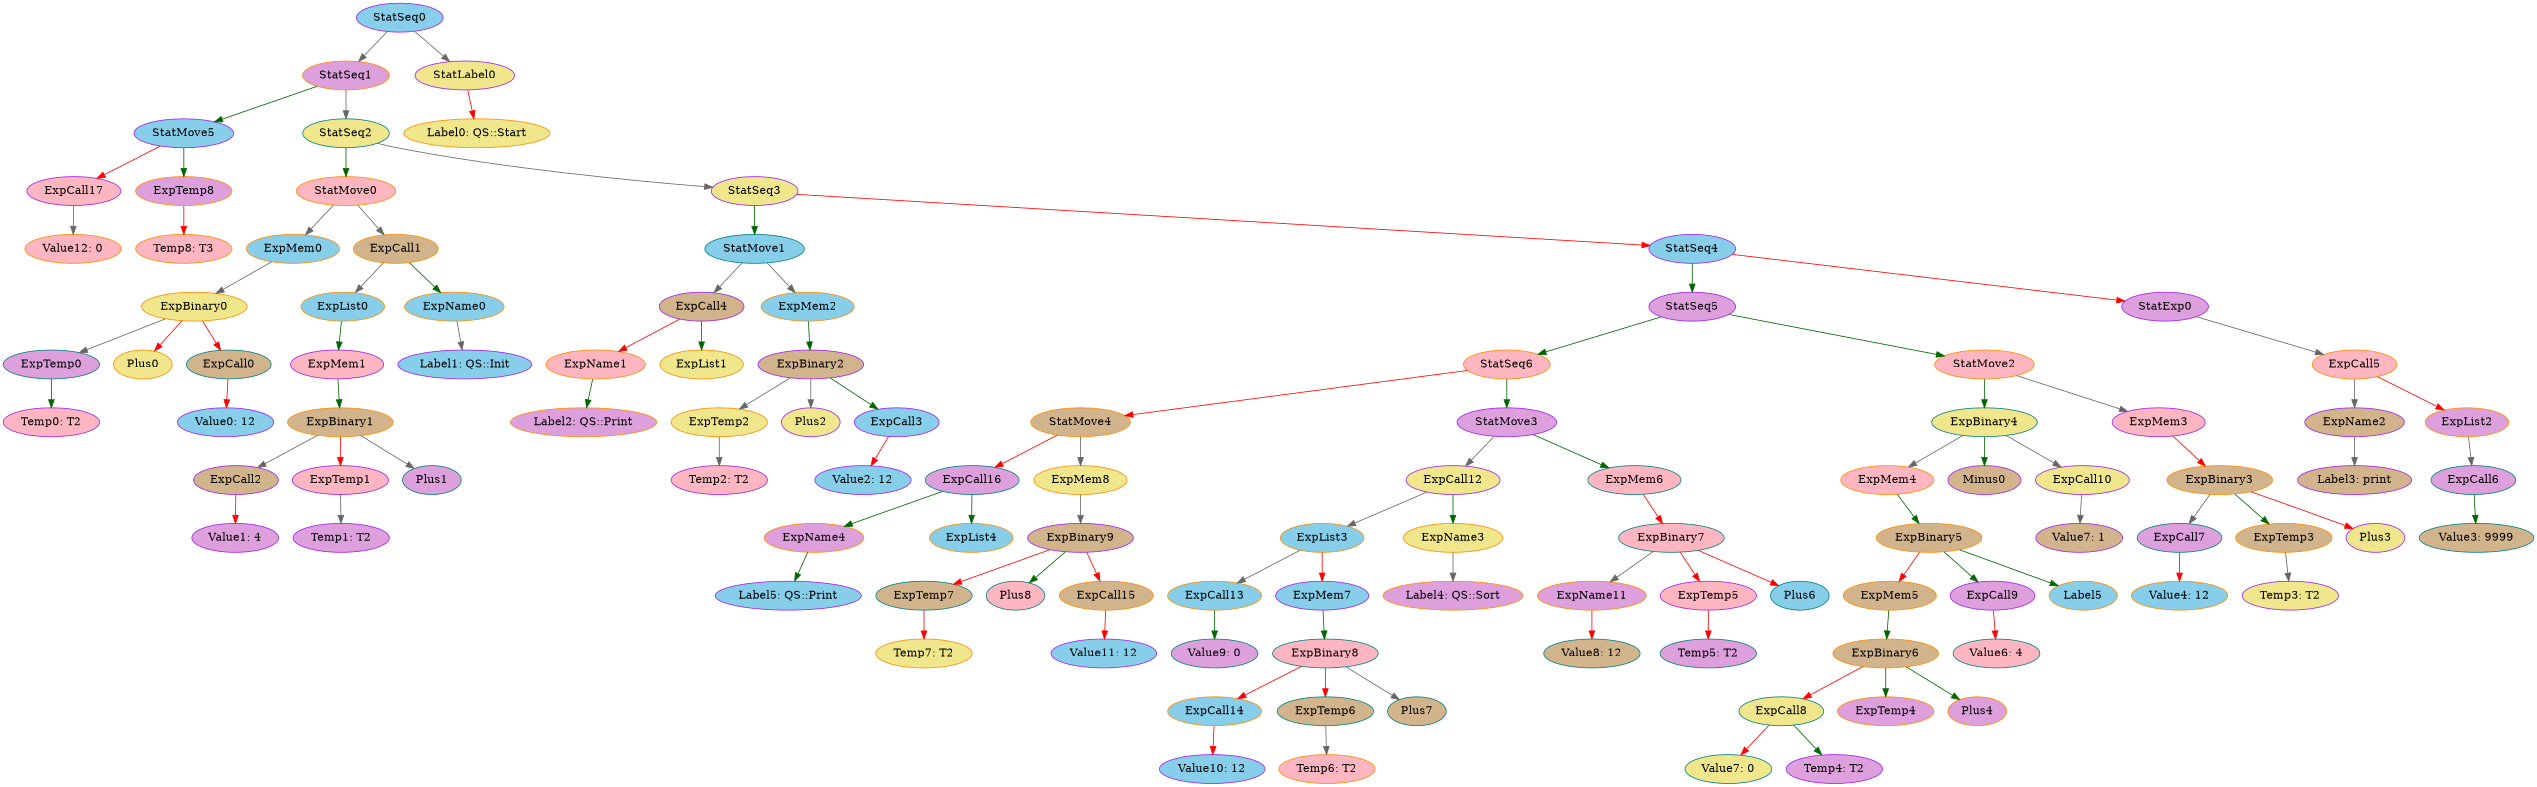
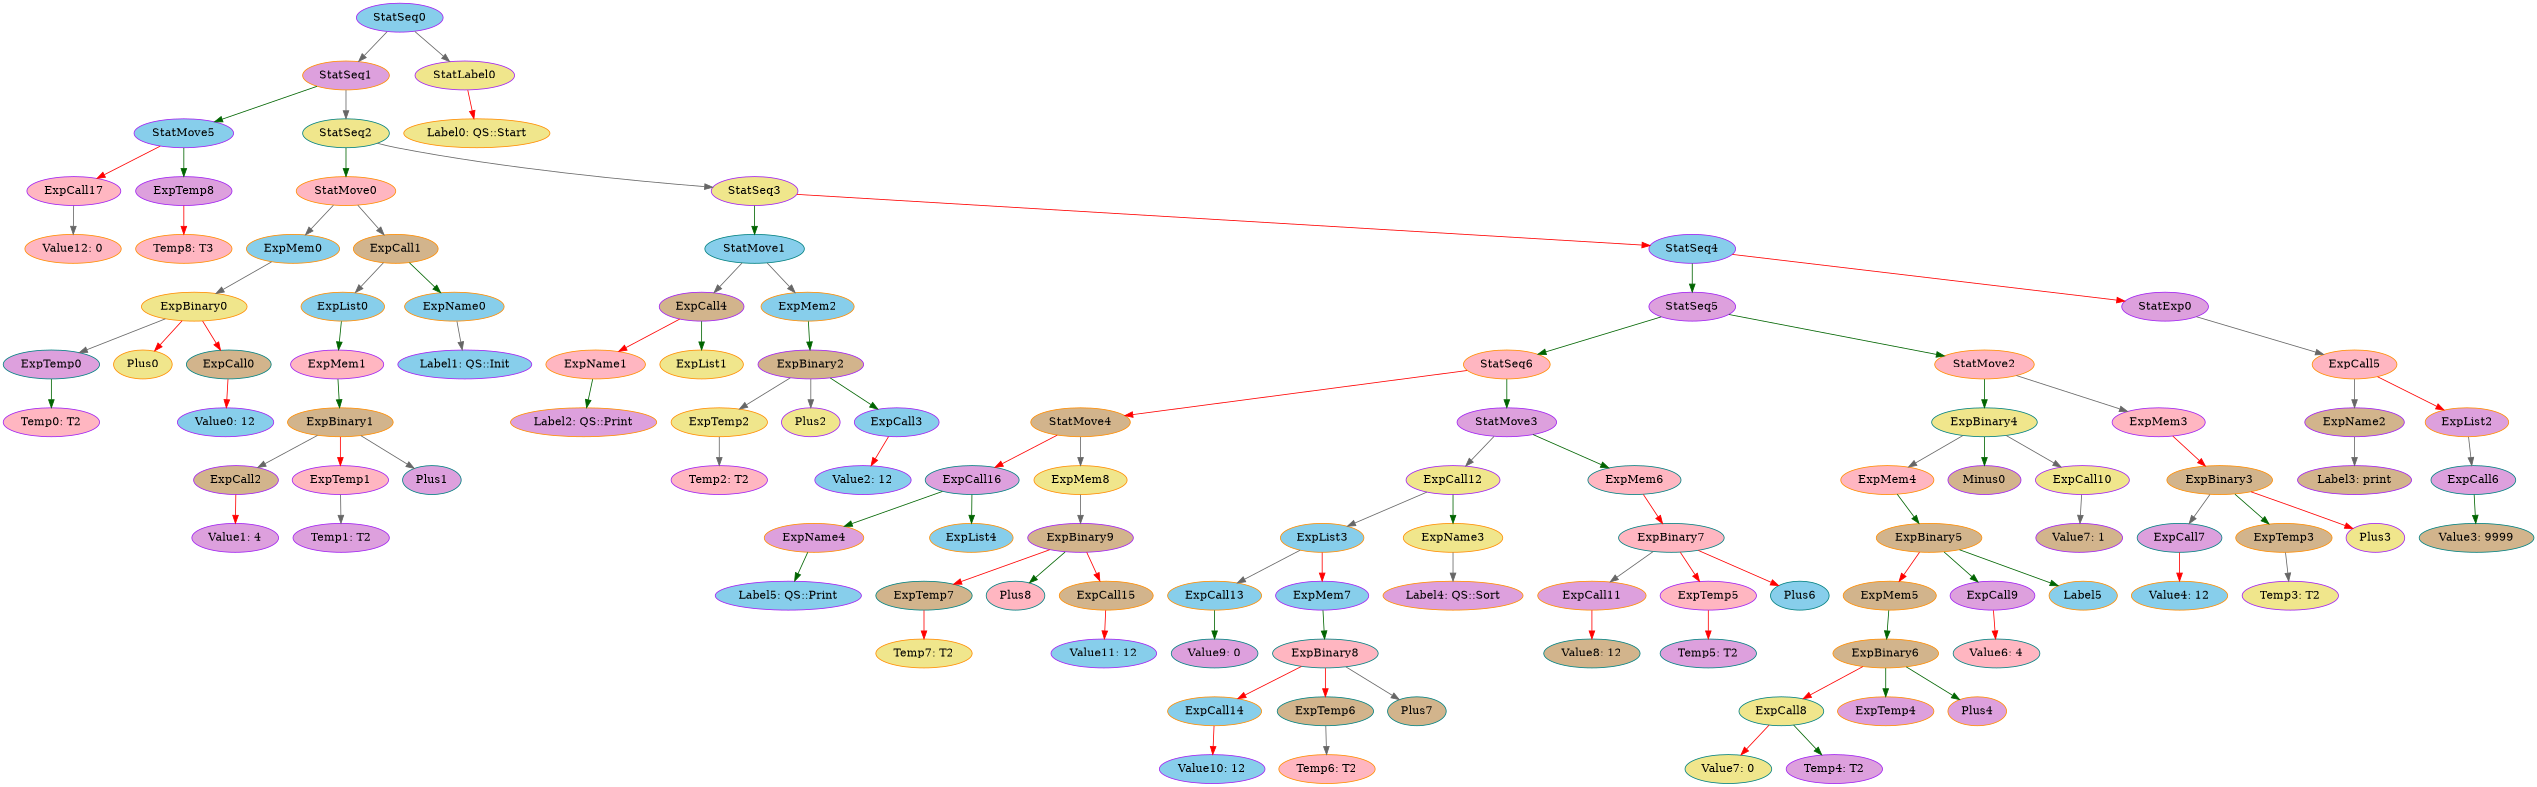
node "ExpTemp8": color darkorange -> purple
node "ExpName11": label "ExpName11" -> "ExpCall11"
